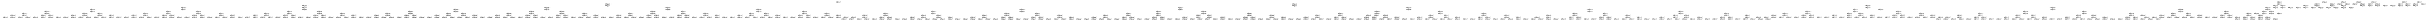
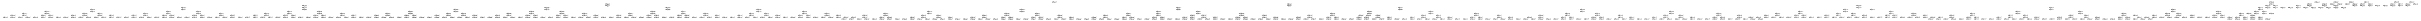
node "Node{data=[6942, 6942]}": removed
